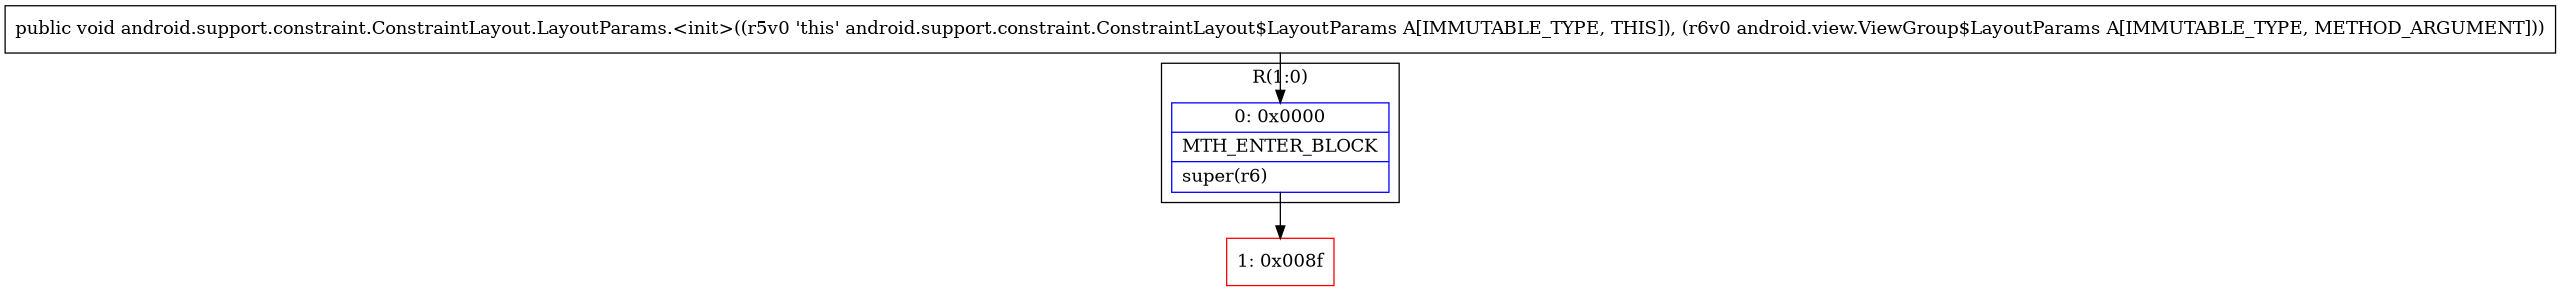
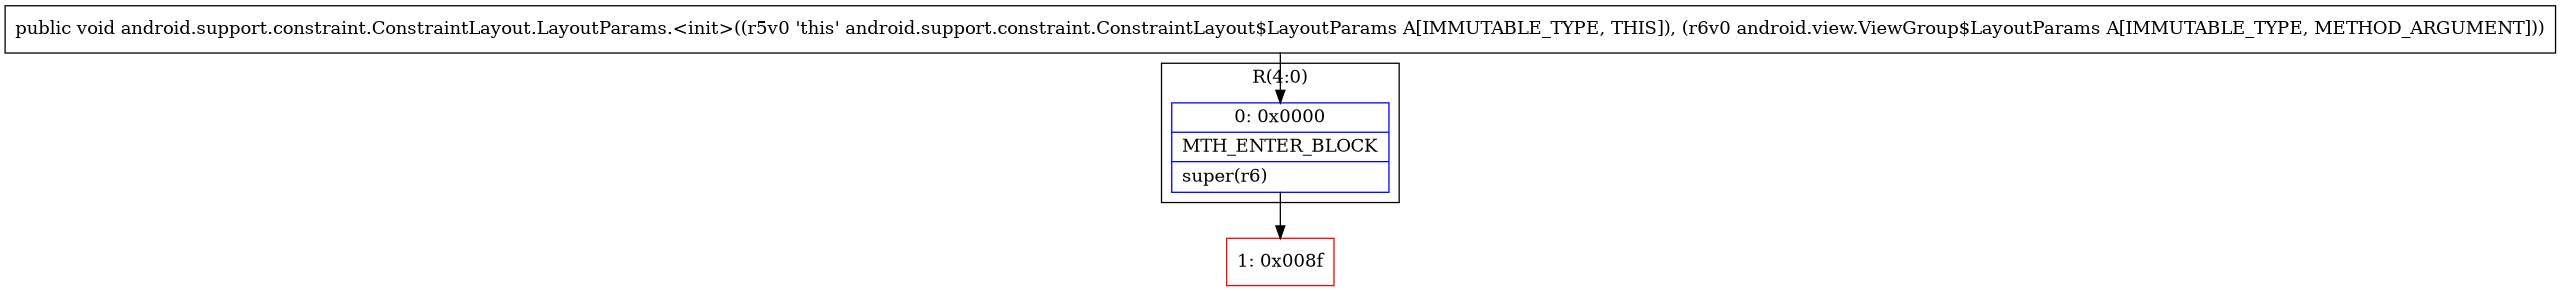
cluster "R(1:0)": label "R(1:0)" -> "R(4:0)"
